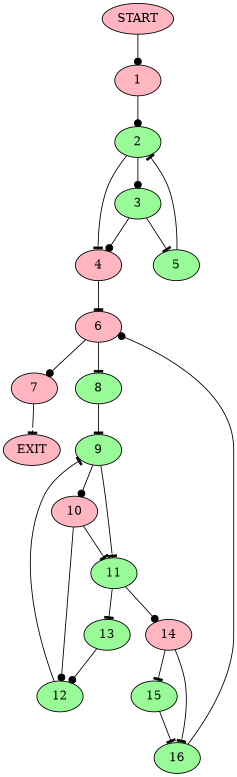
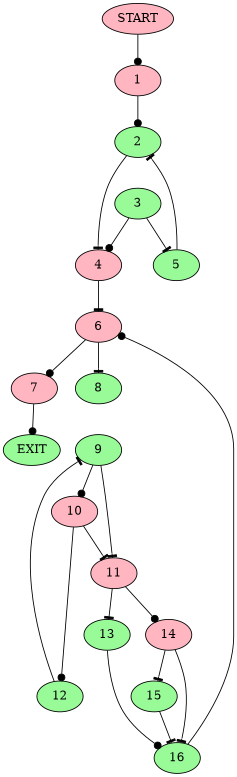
edge "2" -> "3": removed
edge "7" -> "EXIT": arrowhead tee -> dot
edge "8" -> "9": removed
node "EXIT": fillcolor lightpink -> palegreen
node "11": fillcolor palegreen -> lightpink
edge "13" -> "12": now "13" -> "16"
